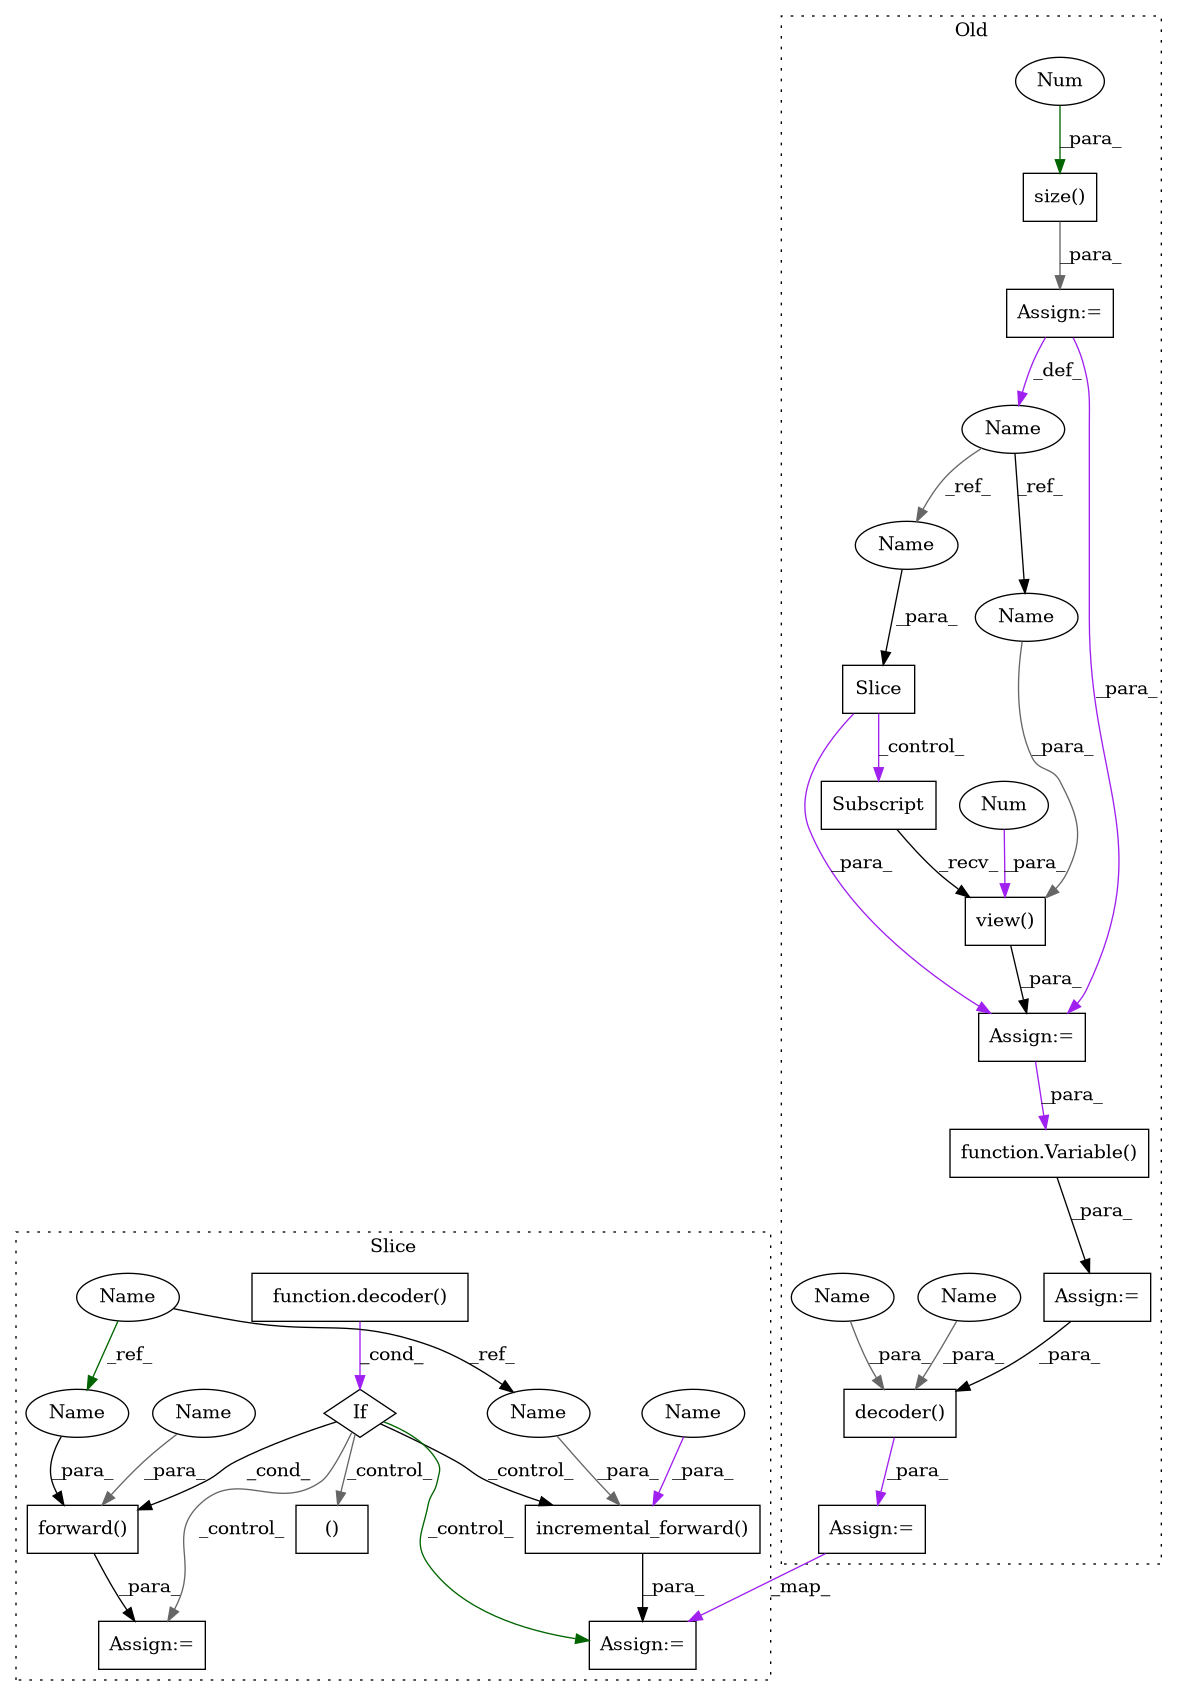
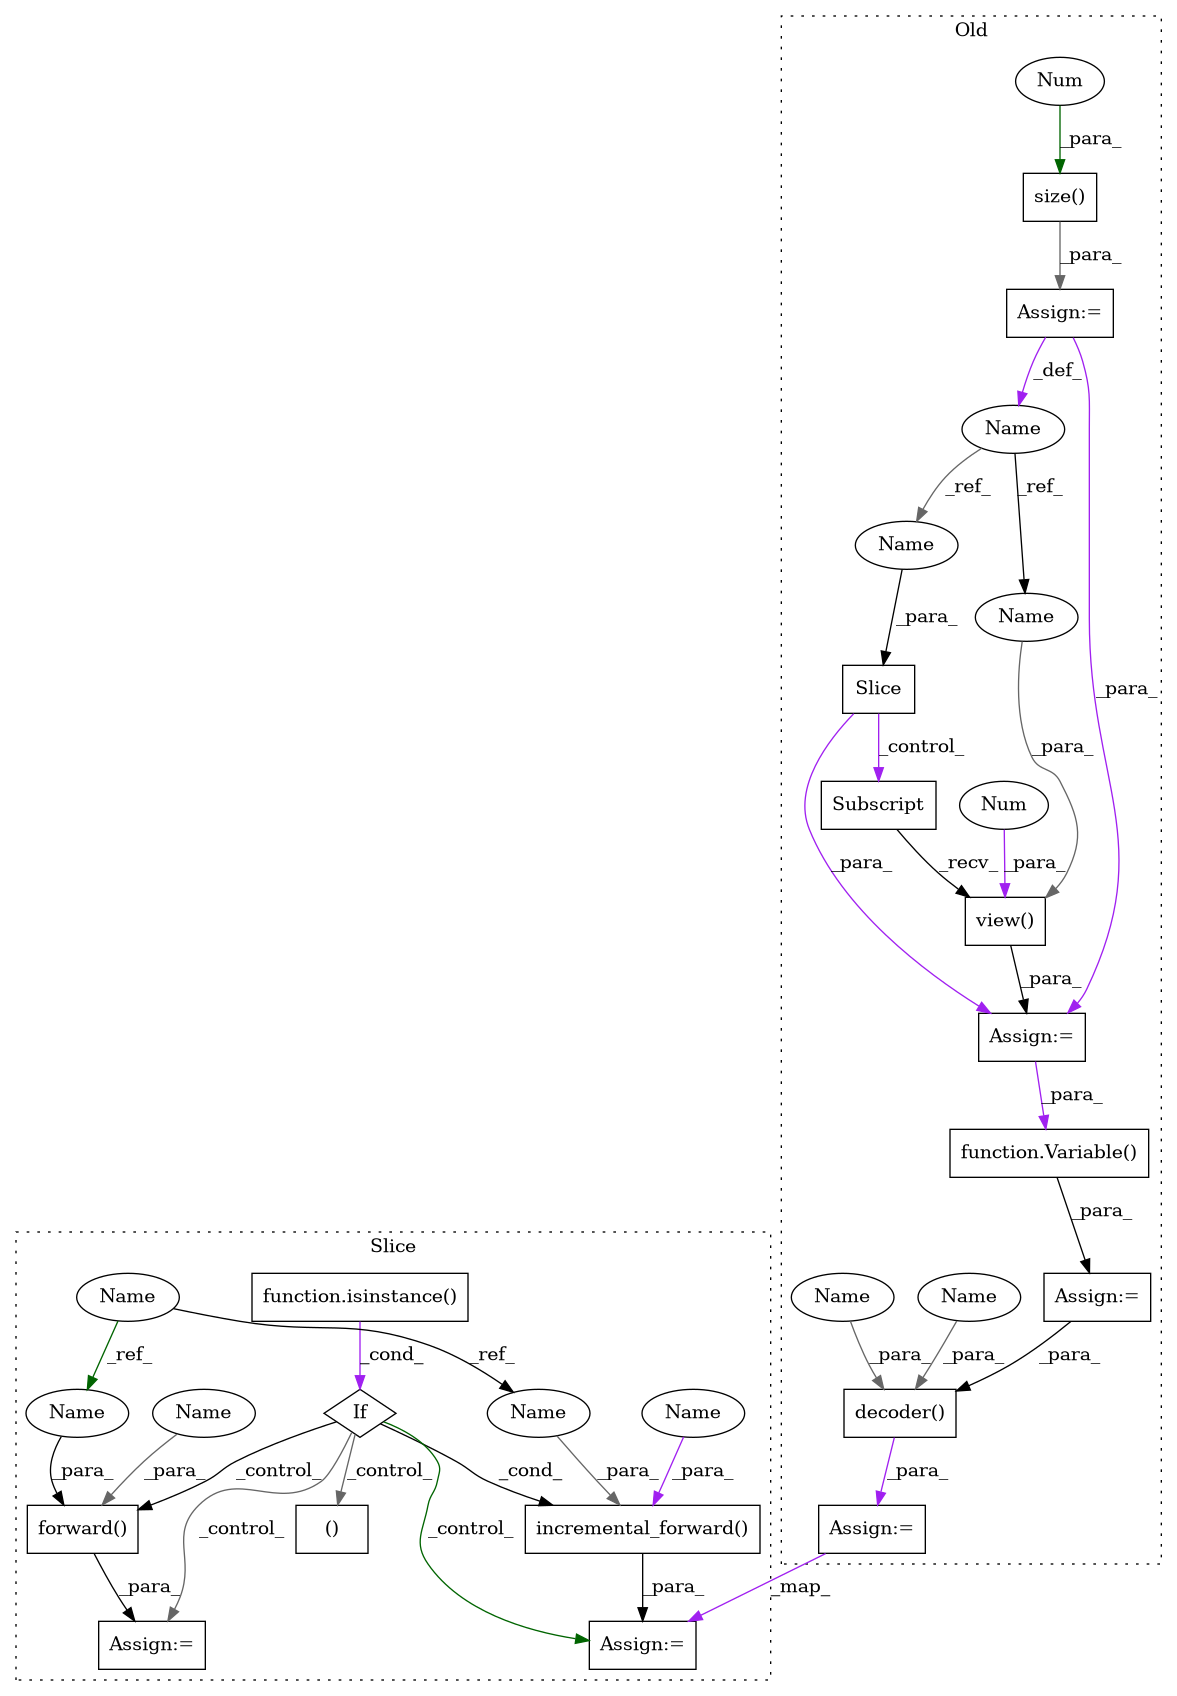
node "function.decoder()": label "function.decoder()" -> "function.isinstance()"
edge "If" -> "forward()": label "_cond_" -> "_control_"
edge "If" -> "incremental_forward()": label "_control_" -> "_cond_"
